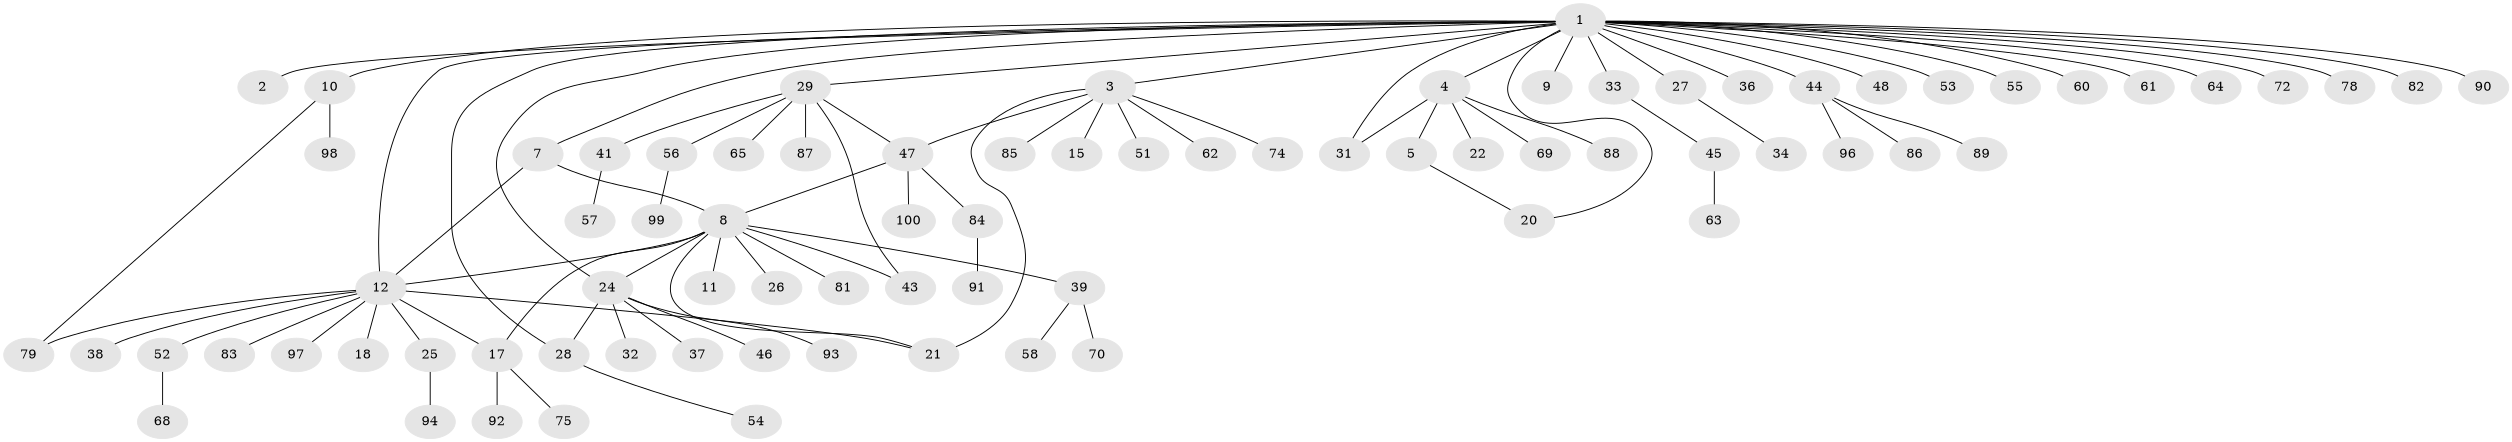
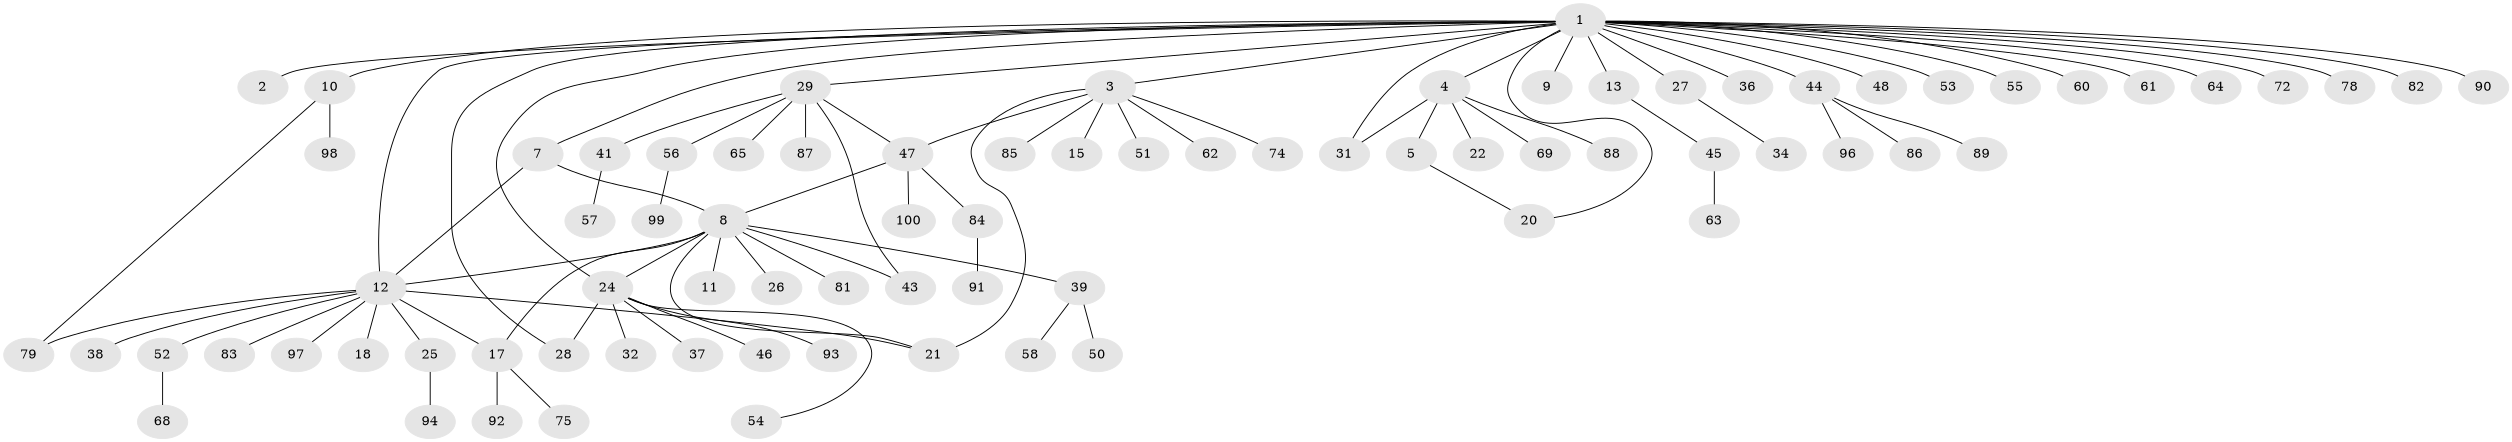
node "33": label "33" -> "13"
node "70": label "70" -> "50"
edge "28" -- "54": now "24" -- "54"
